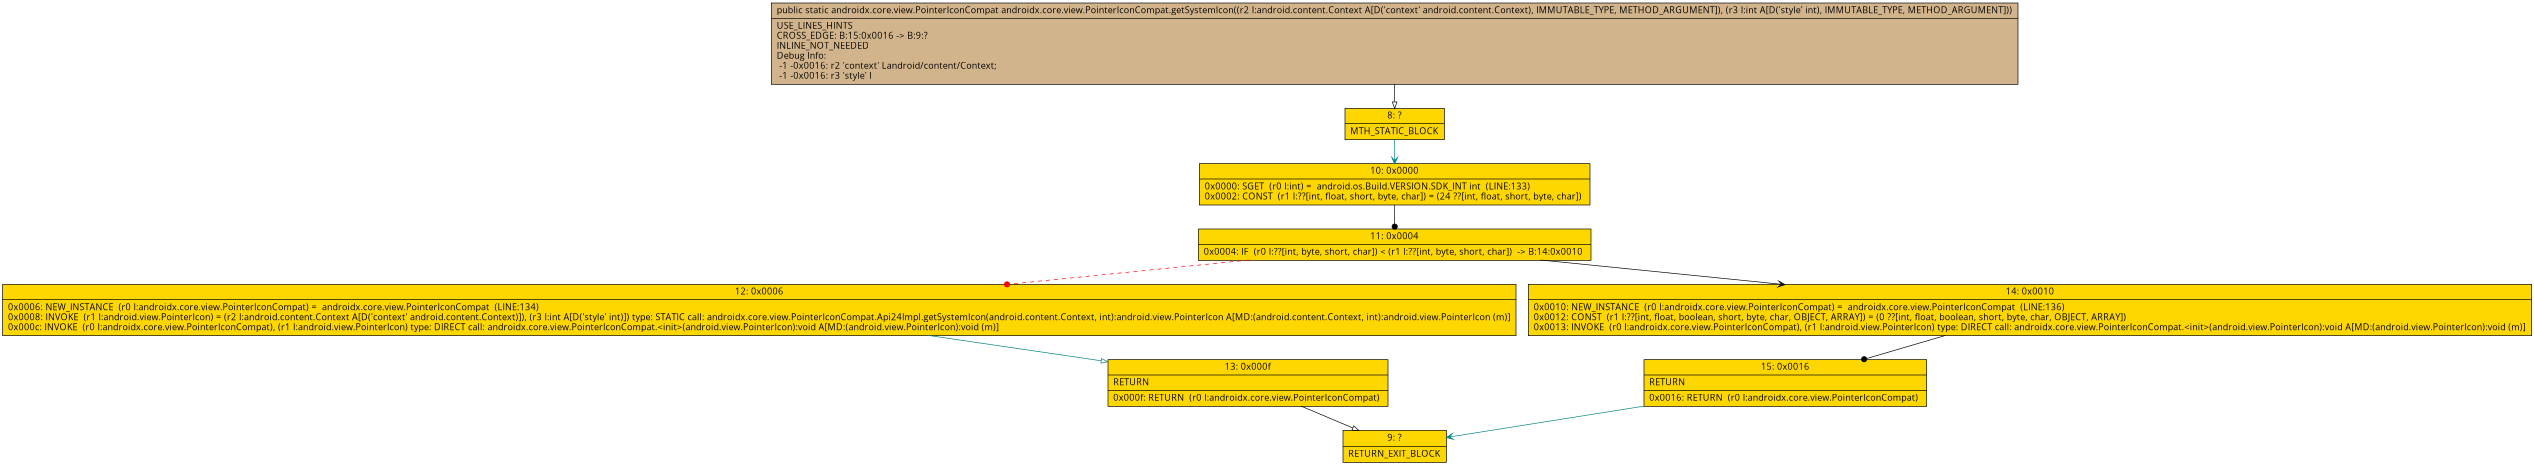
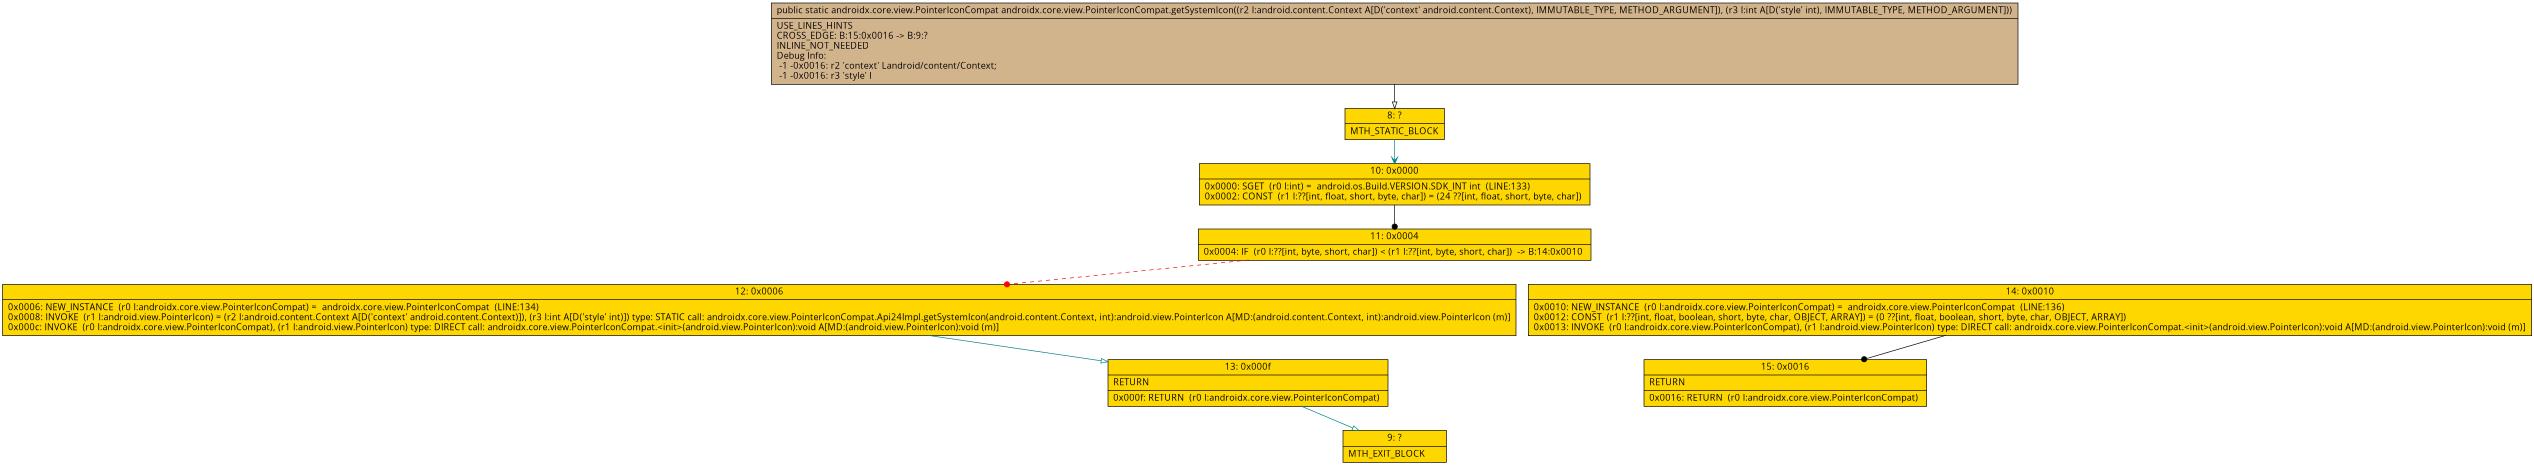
edge "11: 0x0004" -> "14: 0x0010": removed
edge "13: 0x000f" -> "9: ?": color black -> teal
edge "15: 0x0016" -> "9: ?": removed
node "9: ?": text "RETURN_EXIT_BLOCK" -> "MTH_EXIT_BLOCK"
